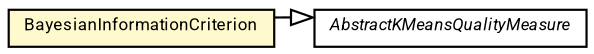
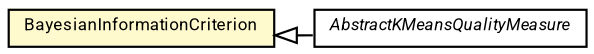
edge "BayesianInformationCriterion" -> "AbstractKMeansQualityMeasure": reversed
